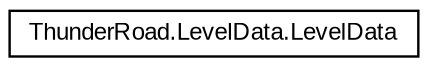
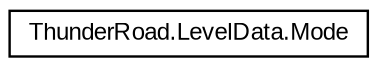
node "ThunderRoad.LevelData.LevelData": label "ThunderRoad.LevelData.LevelData" -> "ThunderRoad.LevelData.Mode"
